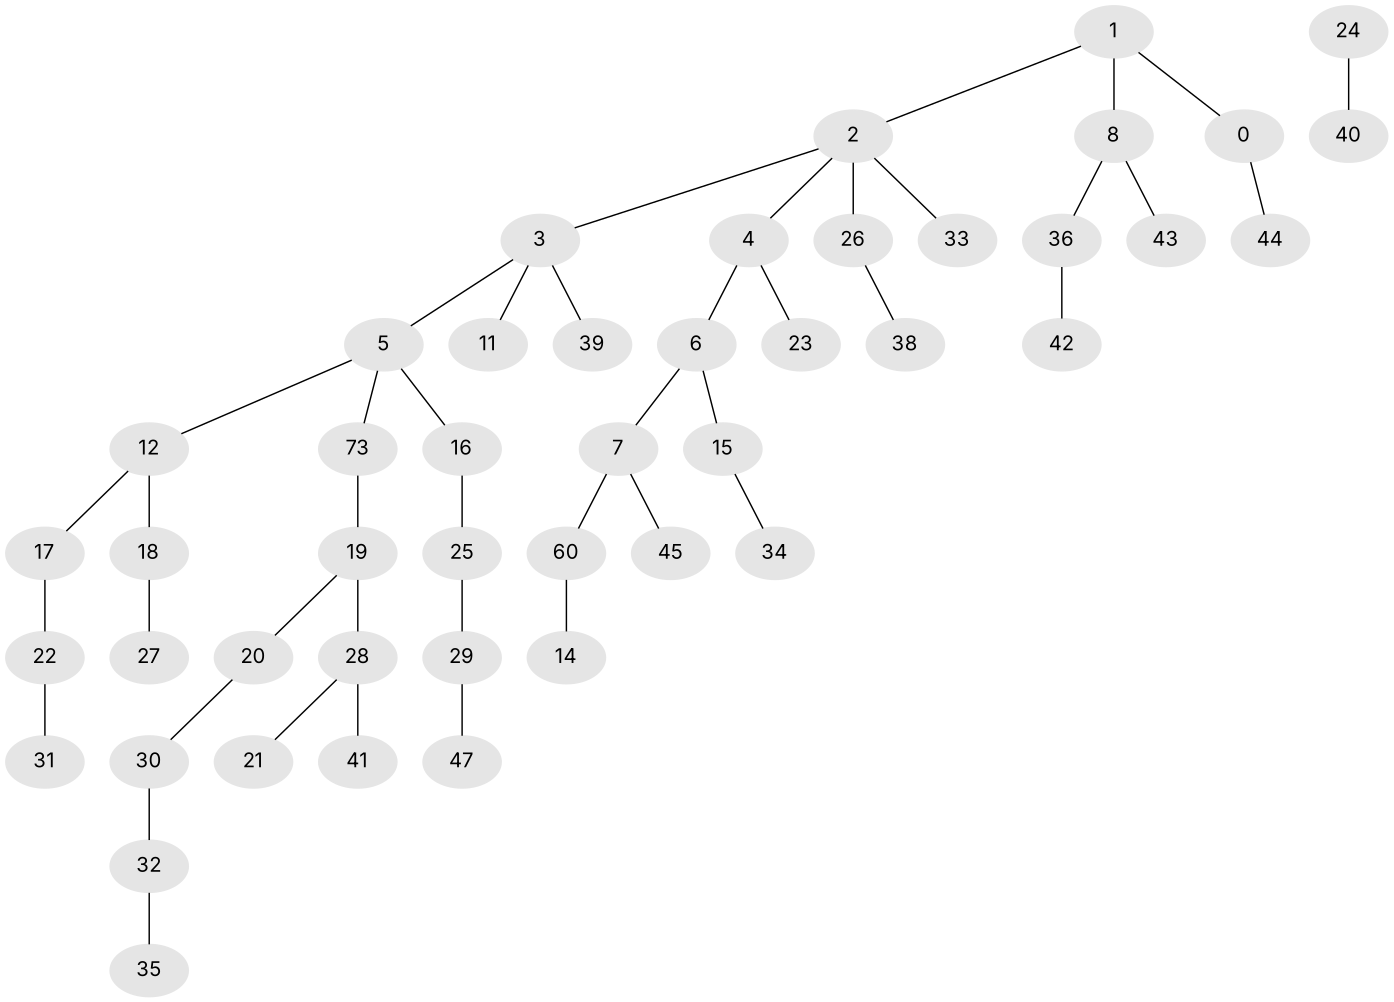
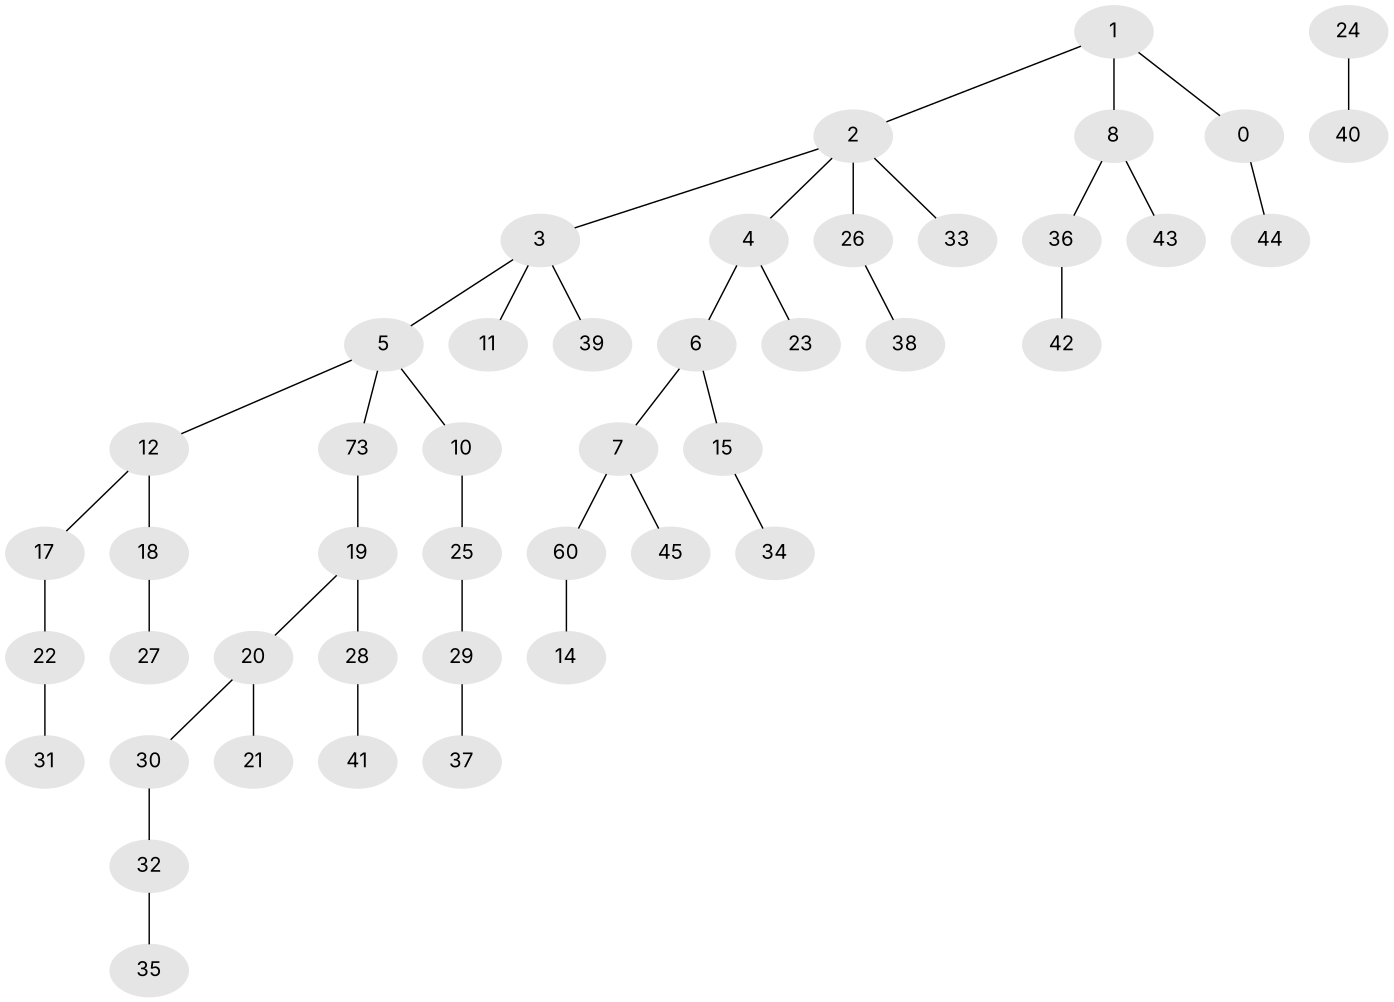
node "16": label "16" -> "10"
edge "28" -- "21": now "20" -- "21"
node "47": label "47" -> "37"
